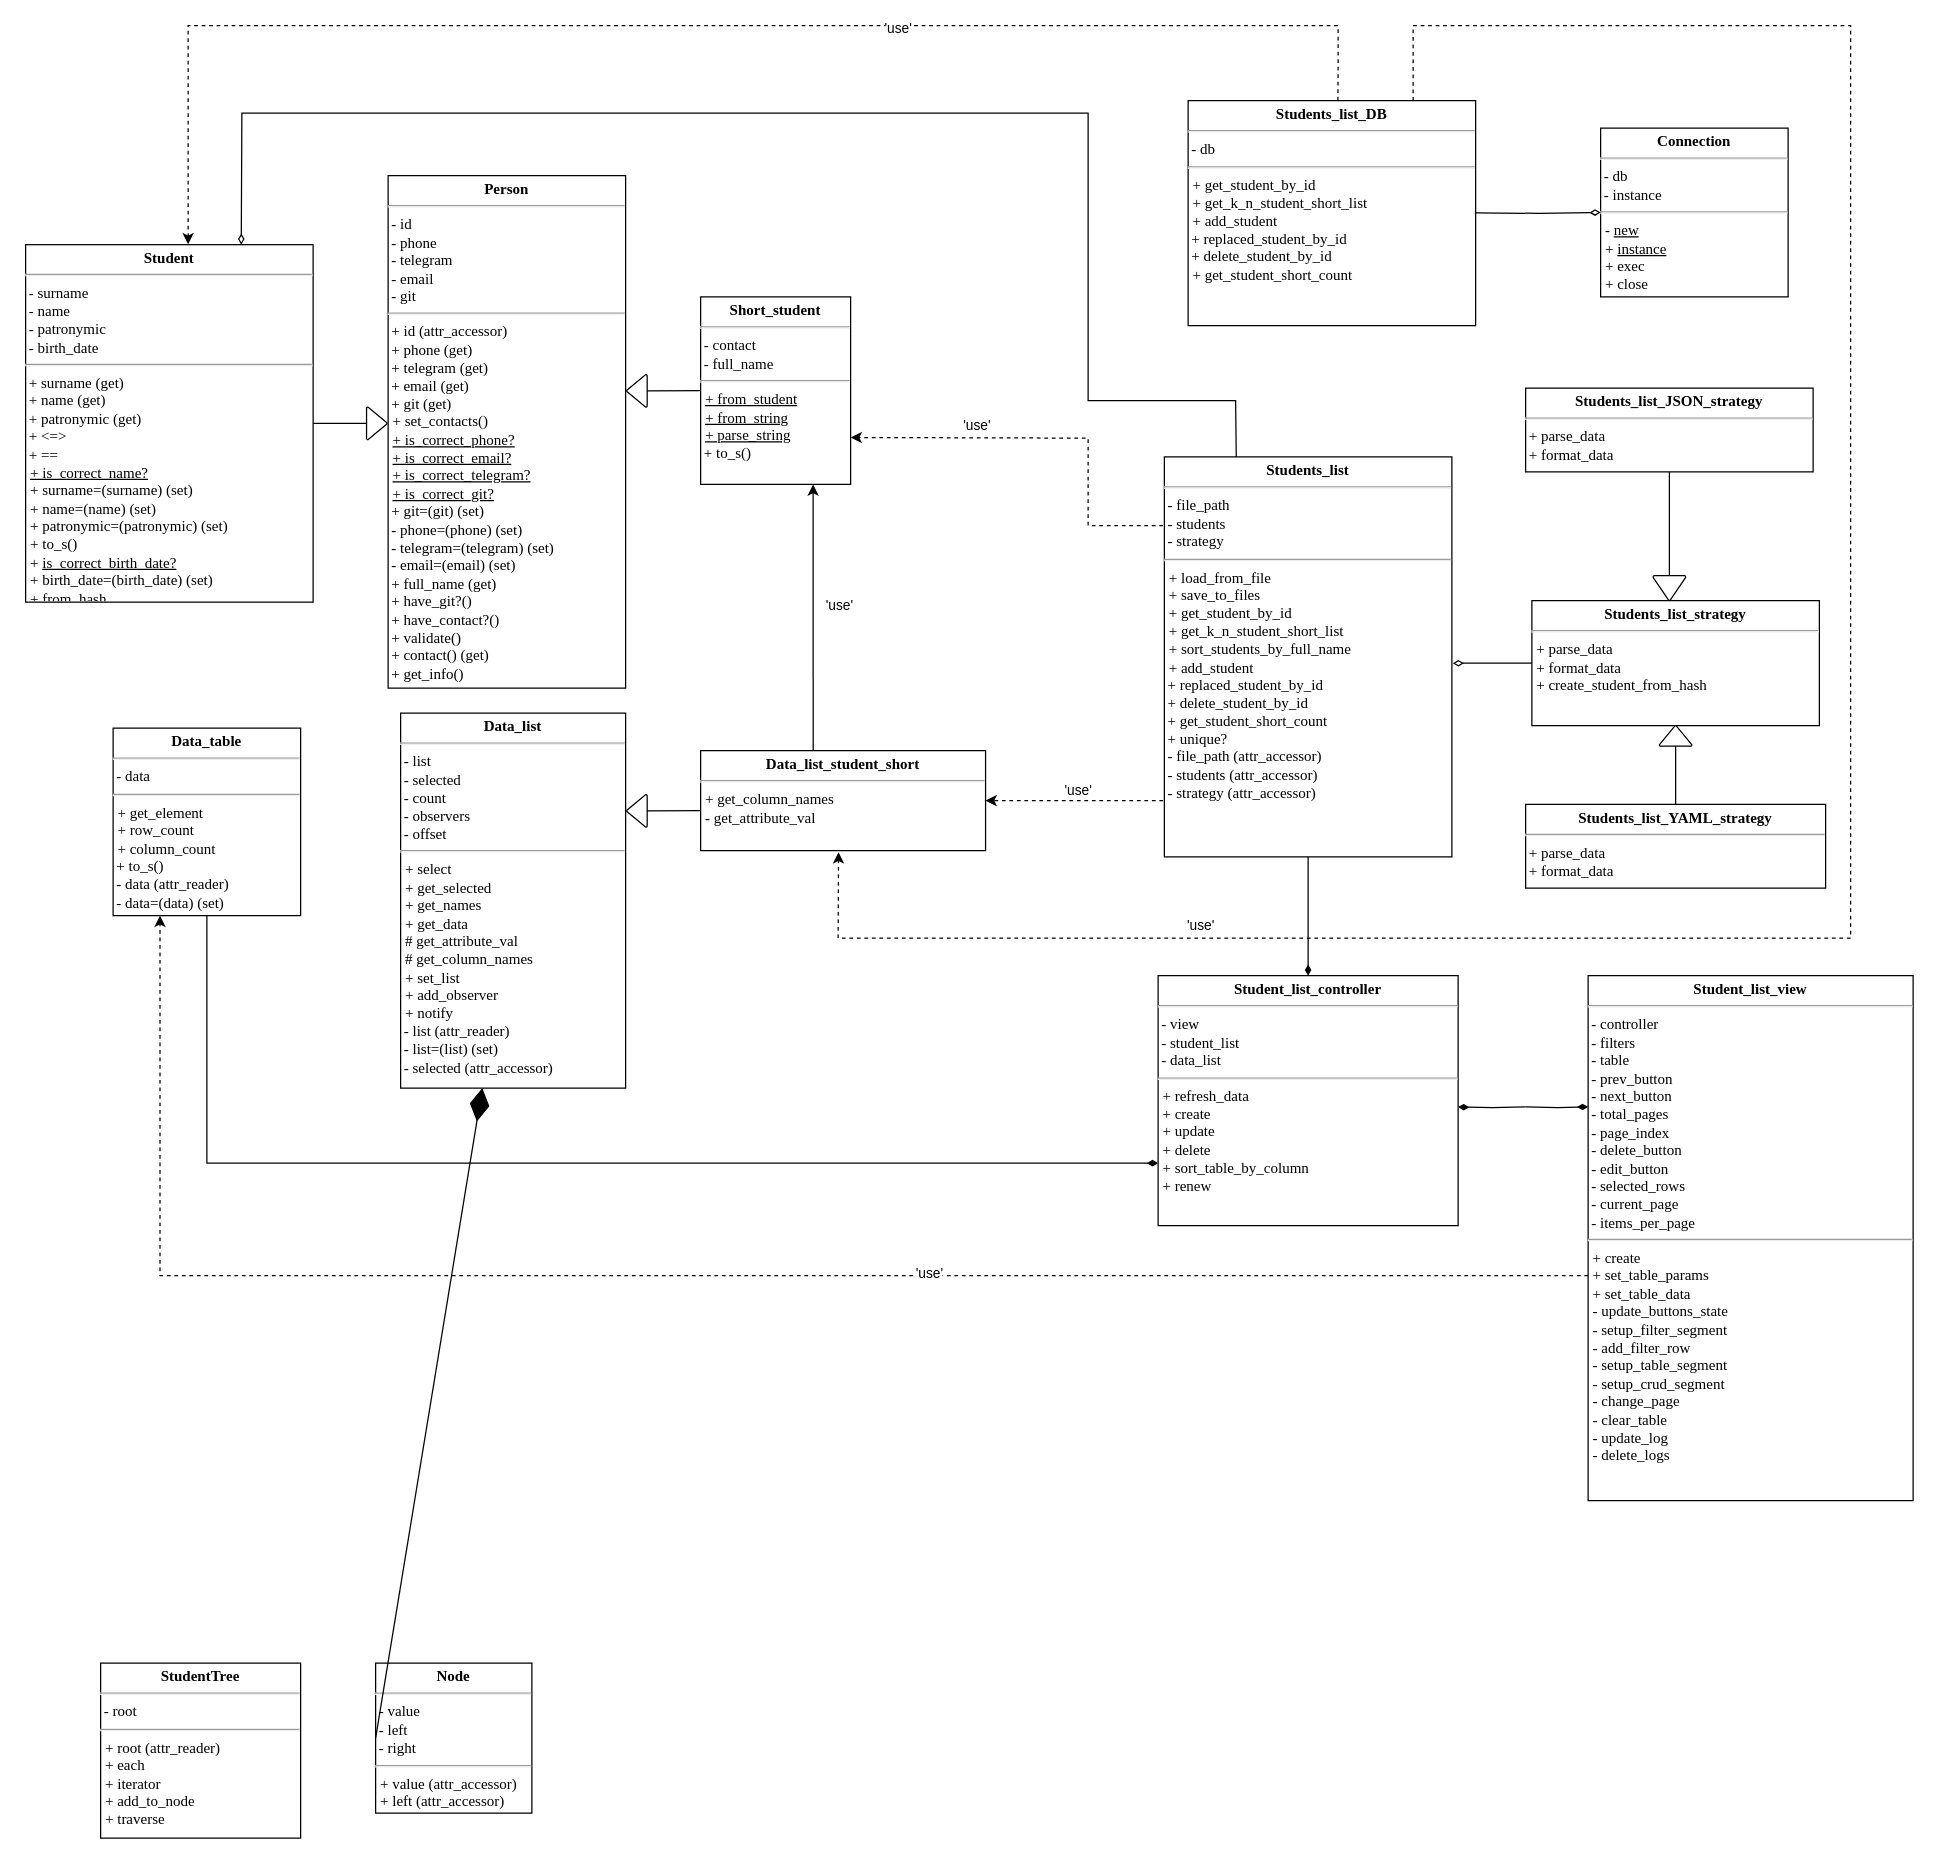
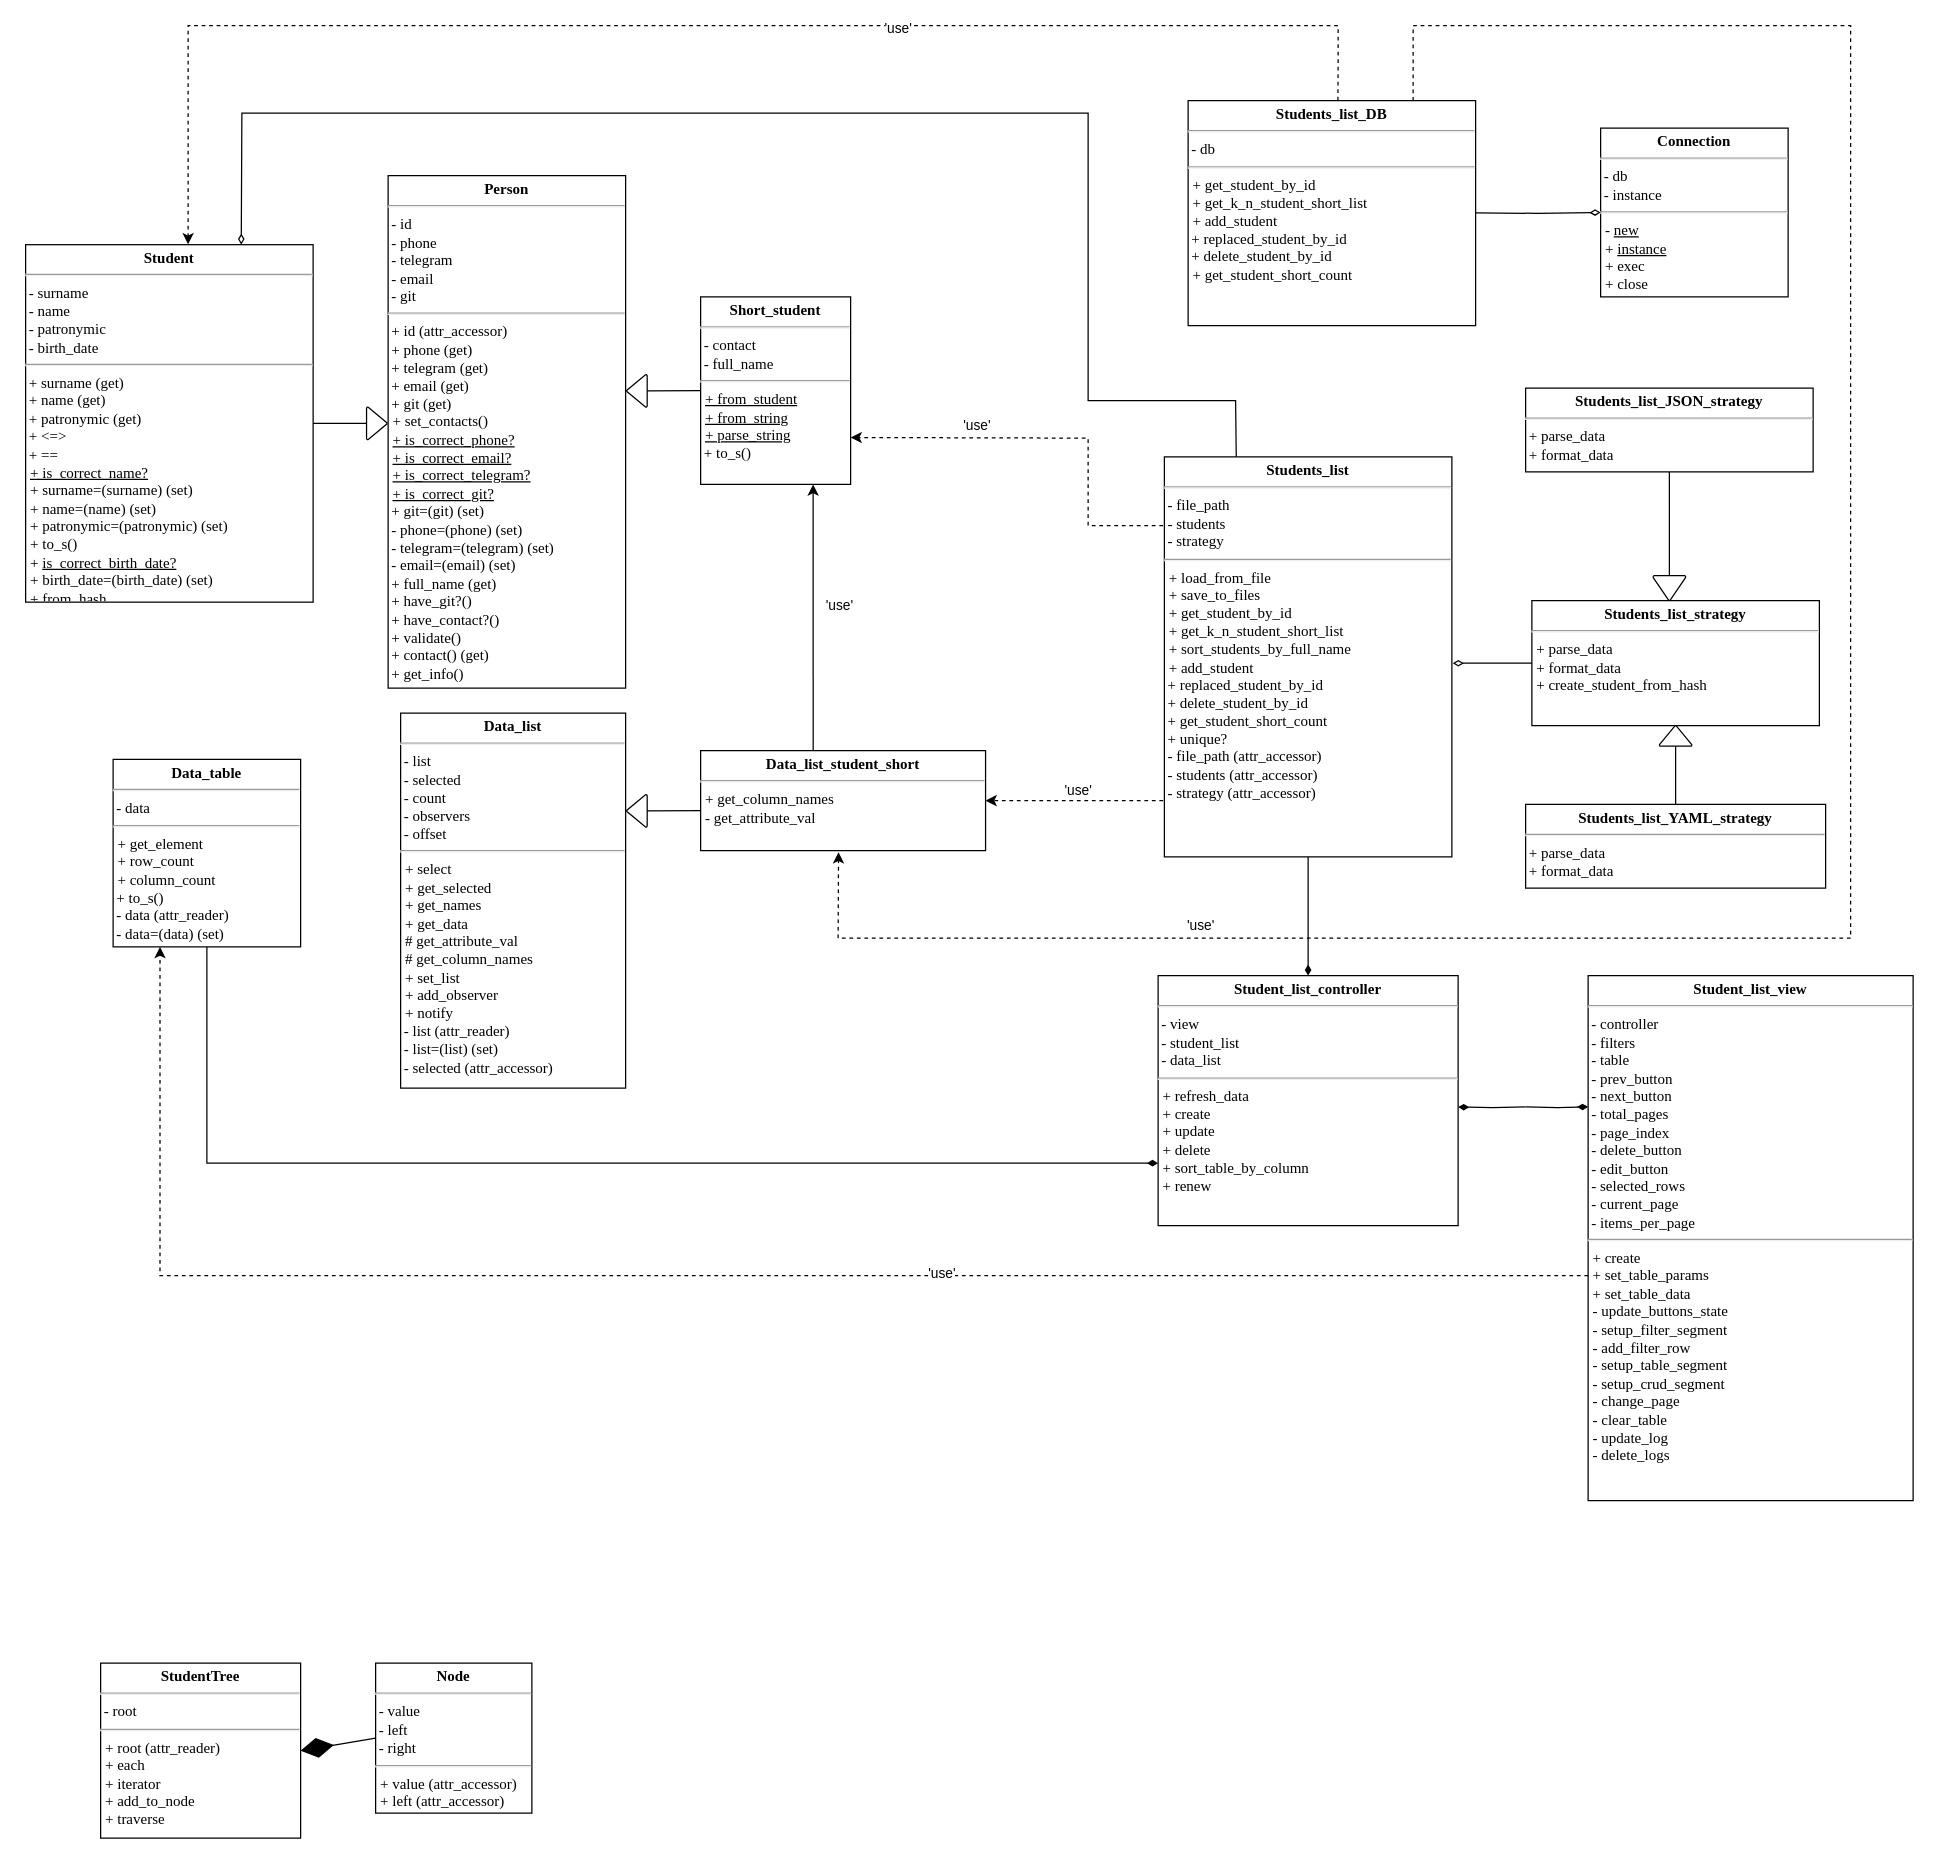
node "Data_table - data + get_element + row_count + column_count + to_s() - data (attr_reader) - data=(data) (set)": moved (207, 822) -> (207, 853)
edge "Node - value - left - right + value (attr_accessor) + left (attr_accessor) + right (attr_accessor)" -> "Data_list - list - selected - count - observers - offset + select + get_selected + get_names + get_data # get_attribute_val # get_column_names + set_list + add_observer + notify - list (attr_reader) - list=(list) (set) - selected (attr_accessor)": now "Node - value - left - right + value (attr_accessor) + left (attr_accessor) + right (attr_accessor)" -> "StudentTree - root + root (attr_reader) + each + iterator + add_to_node + traverse"
